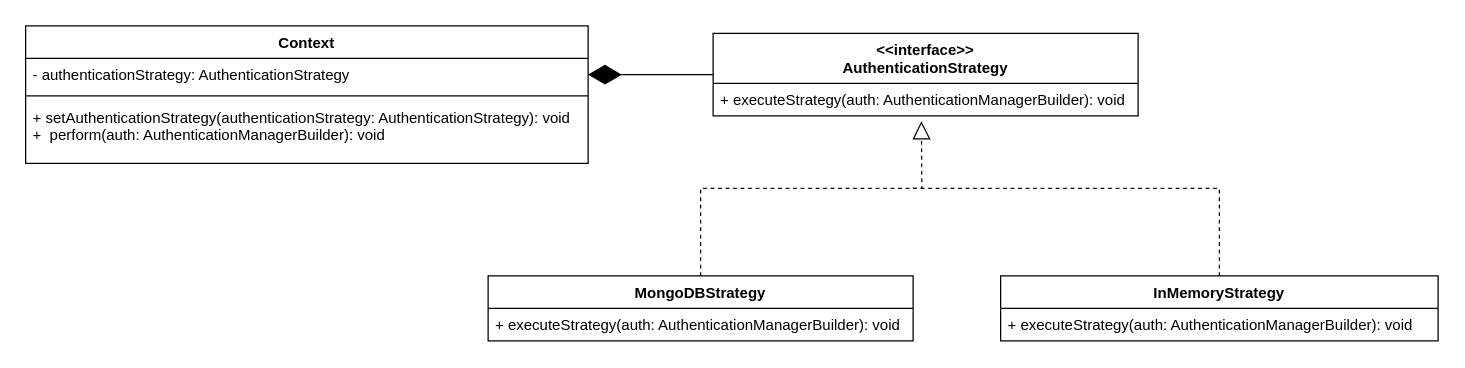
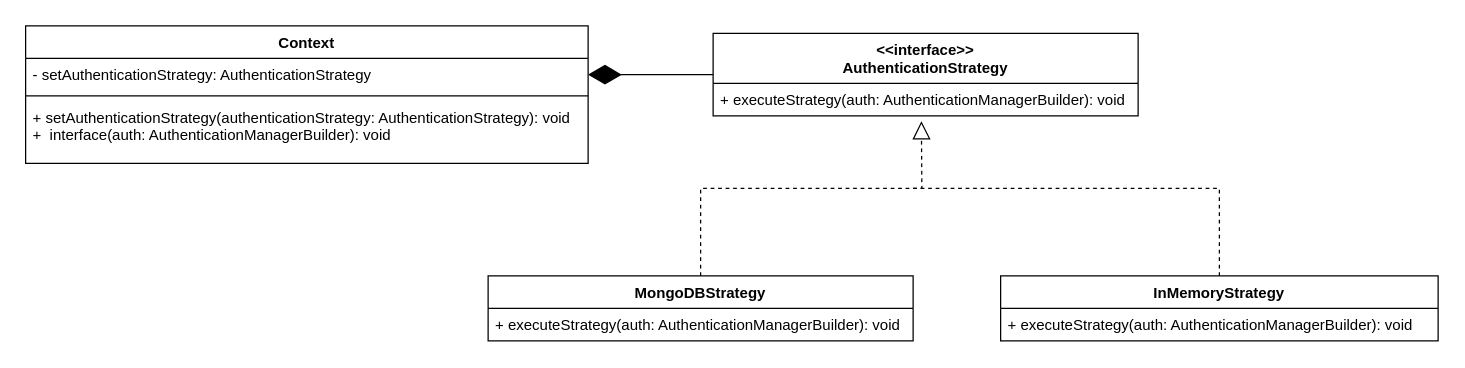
node "- authenticationStrategy: AuthenticationStrategy": label "- authenticationStrategy: AuthenticationStrategy" -> "- setAuthenticationStrategy: AuthenticationStrategy"
node "+ setAuthenticationStrategy(authenticationStrategy: AuthenticationStrategy): void + perform(auth: AuthenticationManagerBuilder): void": label "+ setAuthenticationStrategy(authenticationStrategy: AuthenticationStrategy): void + perform(auth: AuthenticationManagerBuilder): void" -> "+ setAuthenticationStrategy(authenticationStrategy: AuthenticationStrategy): void + interface(auth: AuthenticationManagerBuilder): void"
